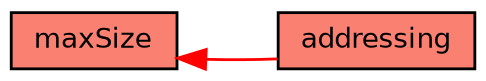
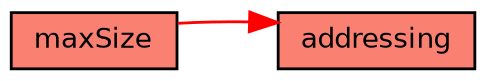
edge "addressing" -> "maxSize": reversed
